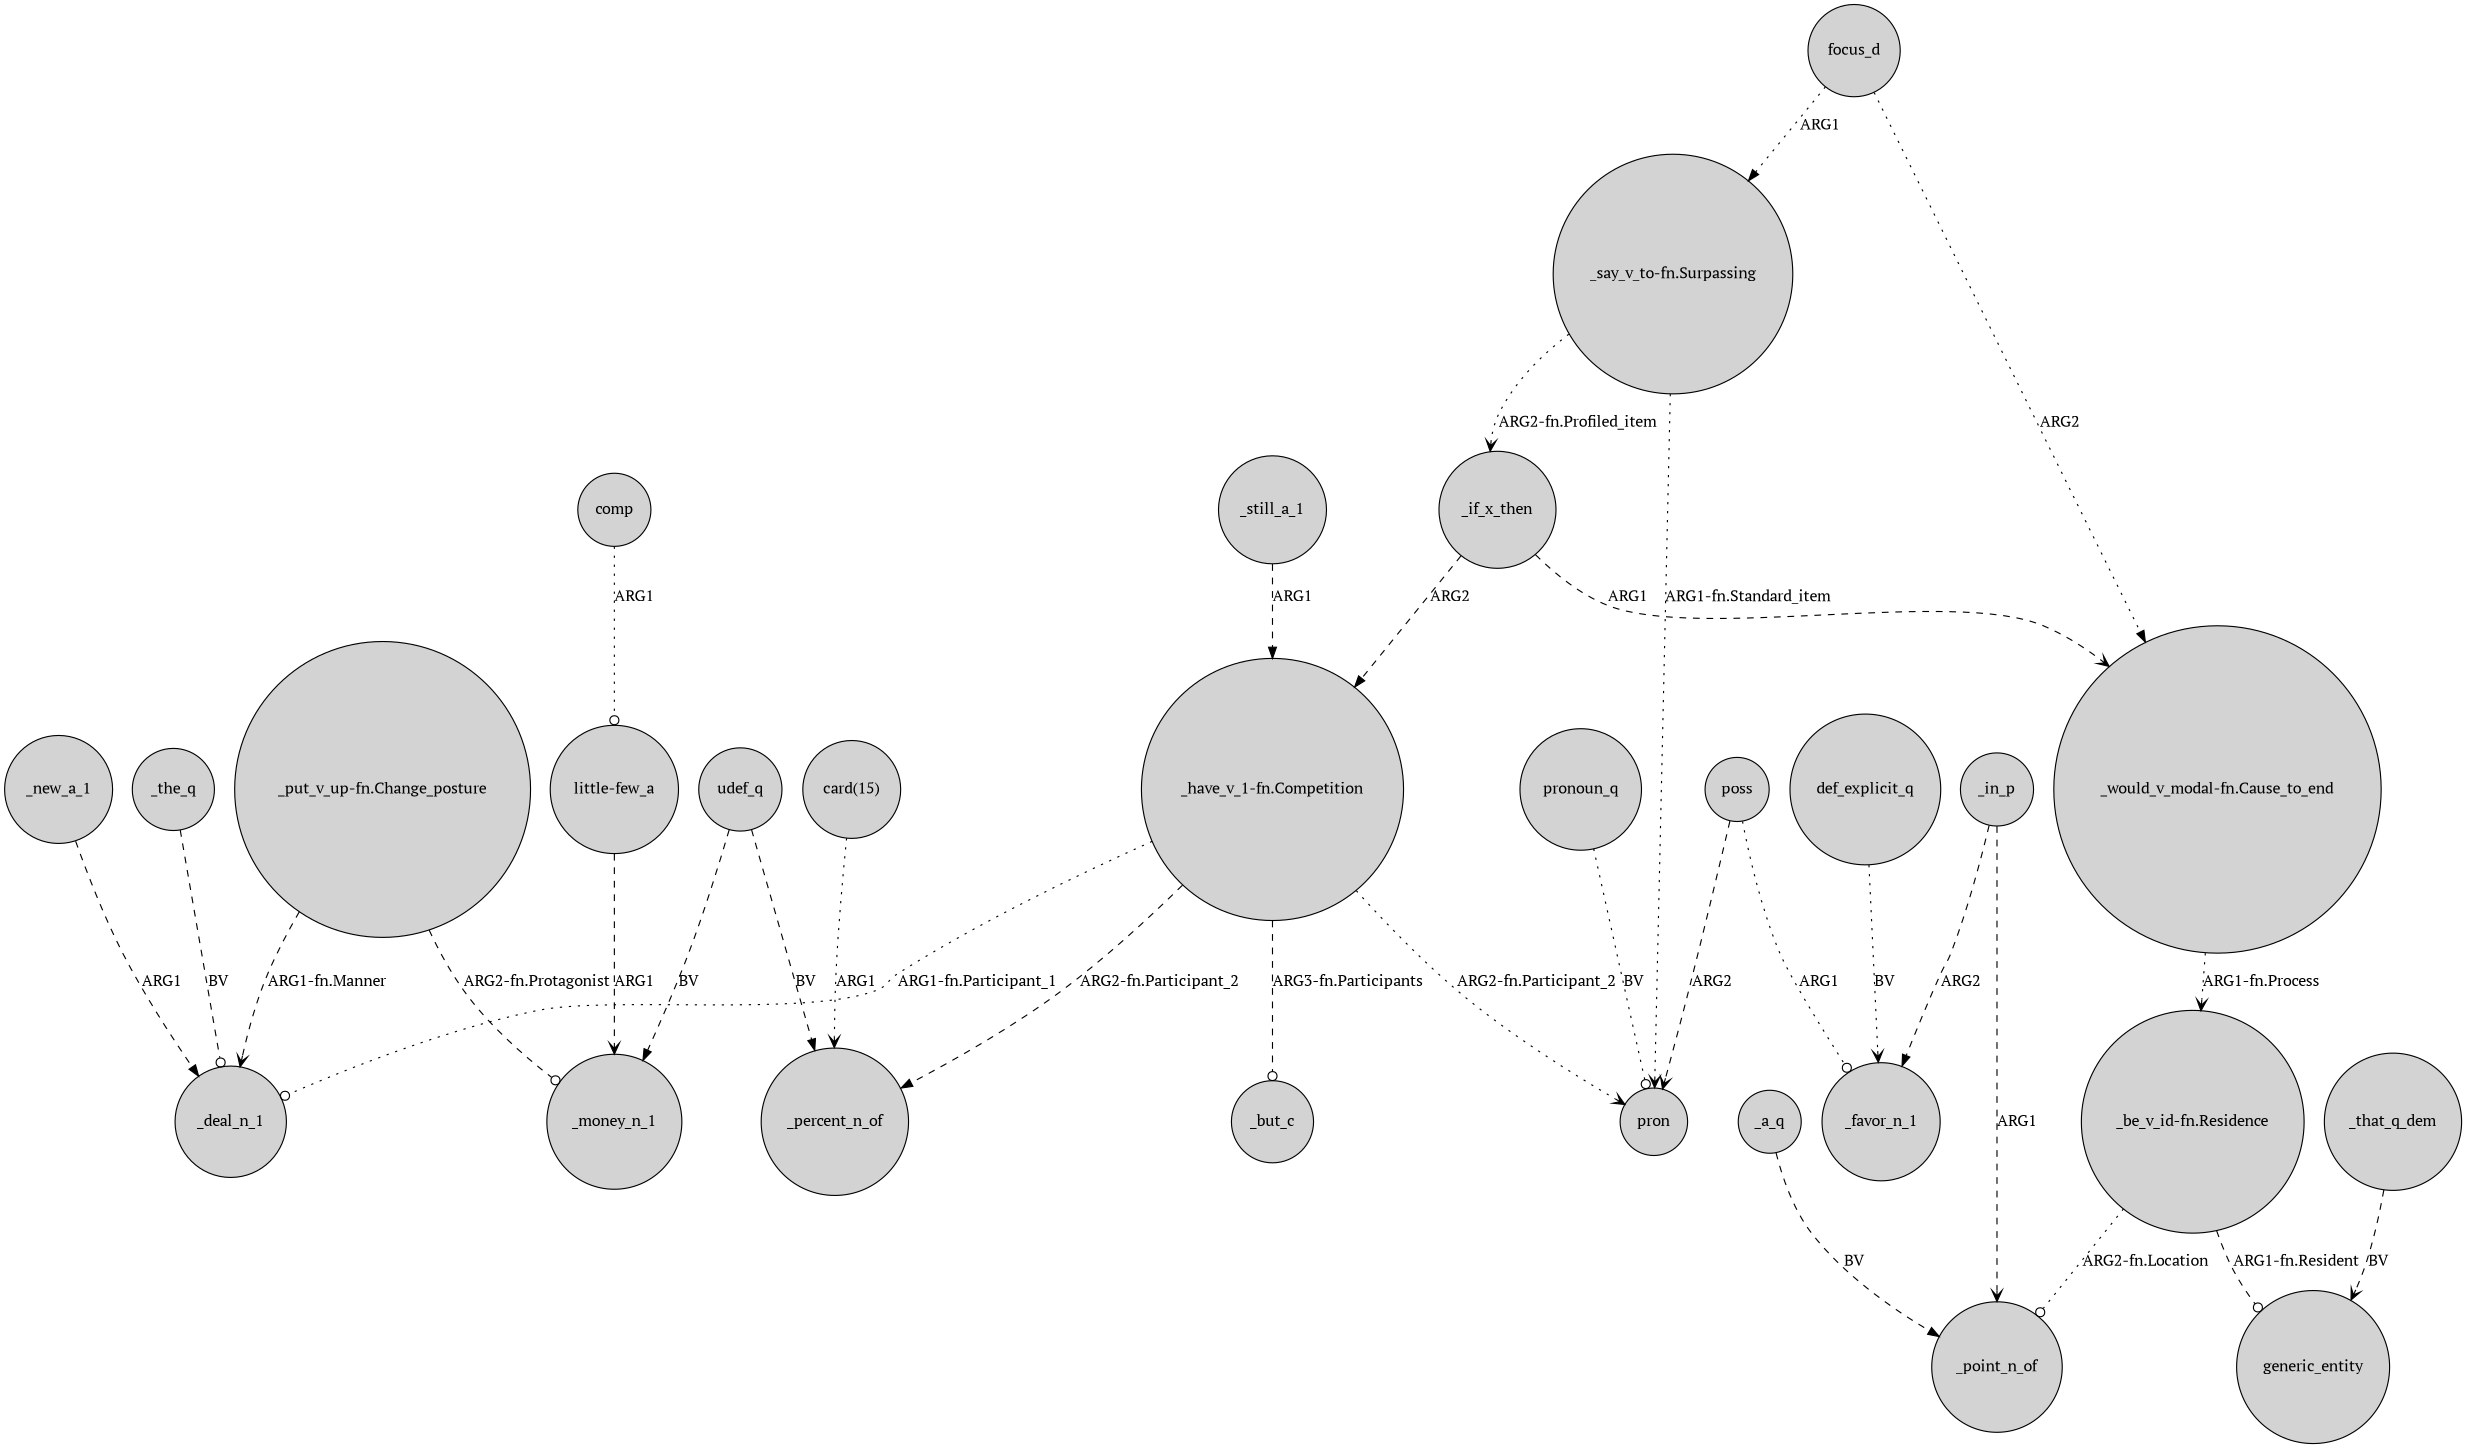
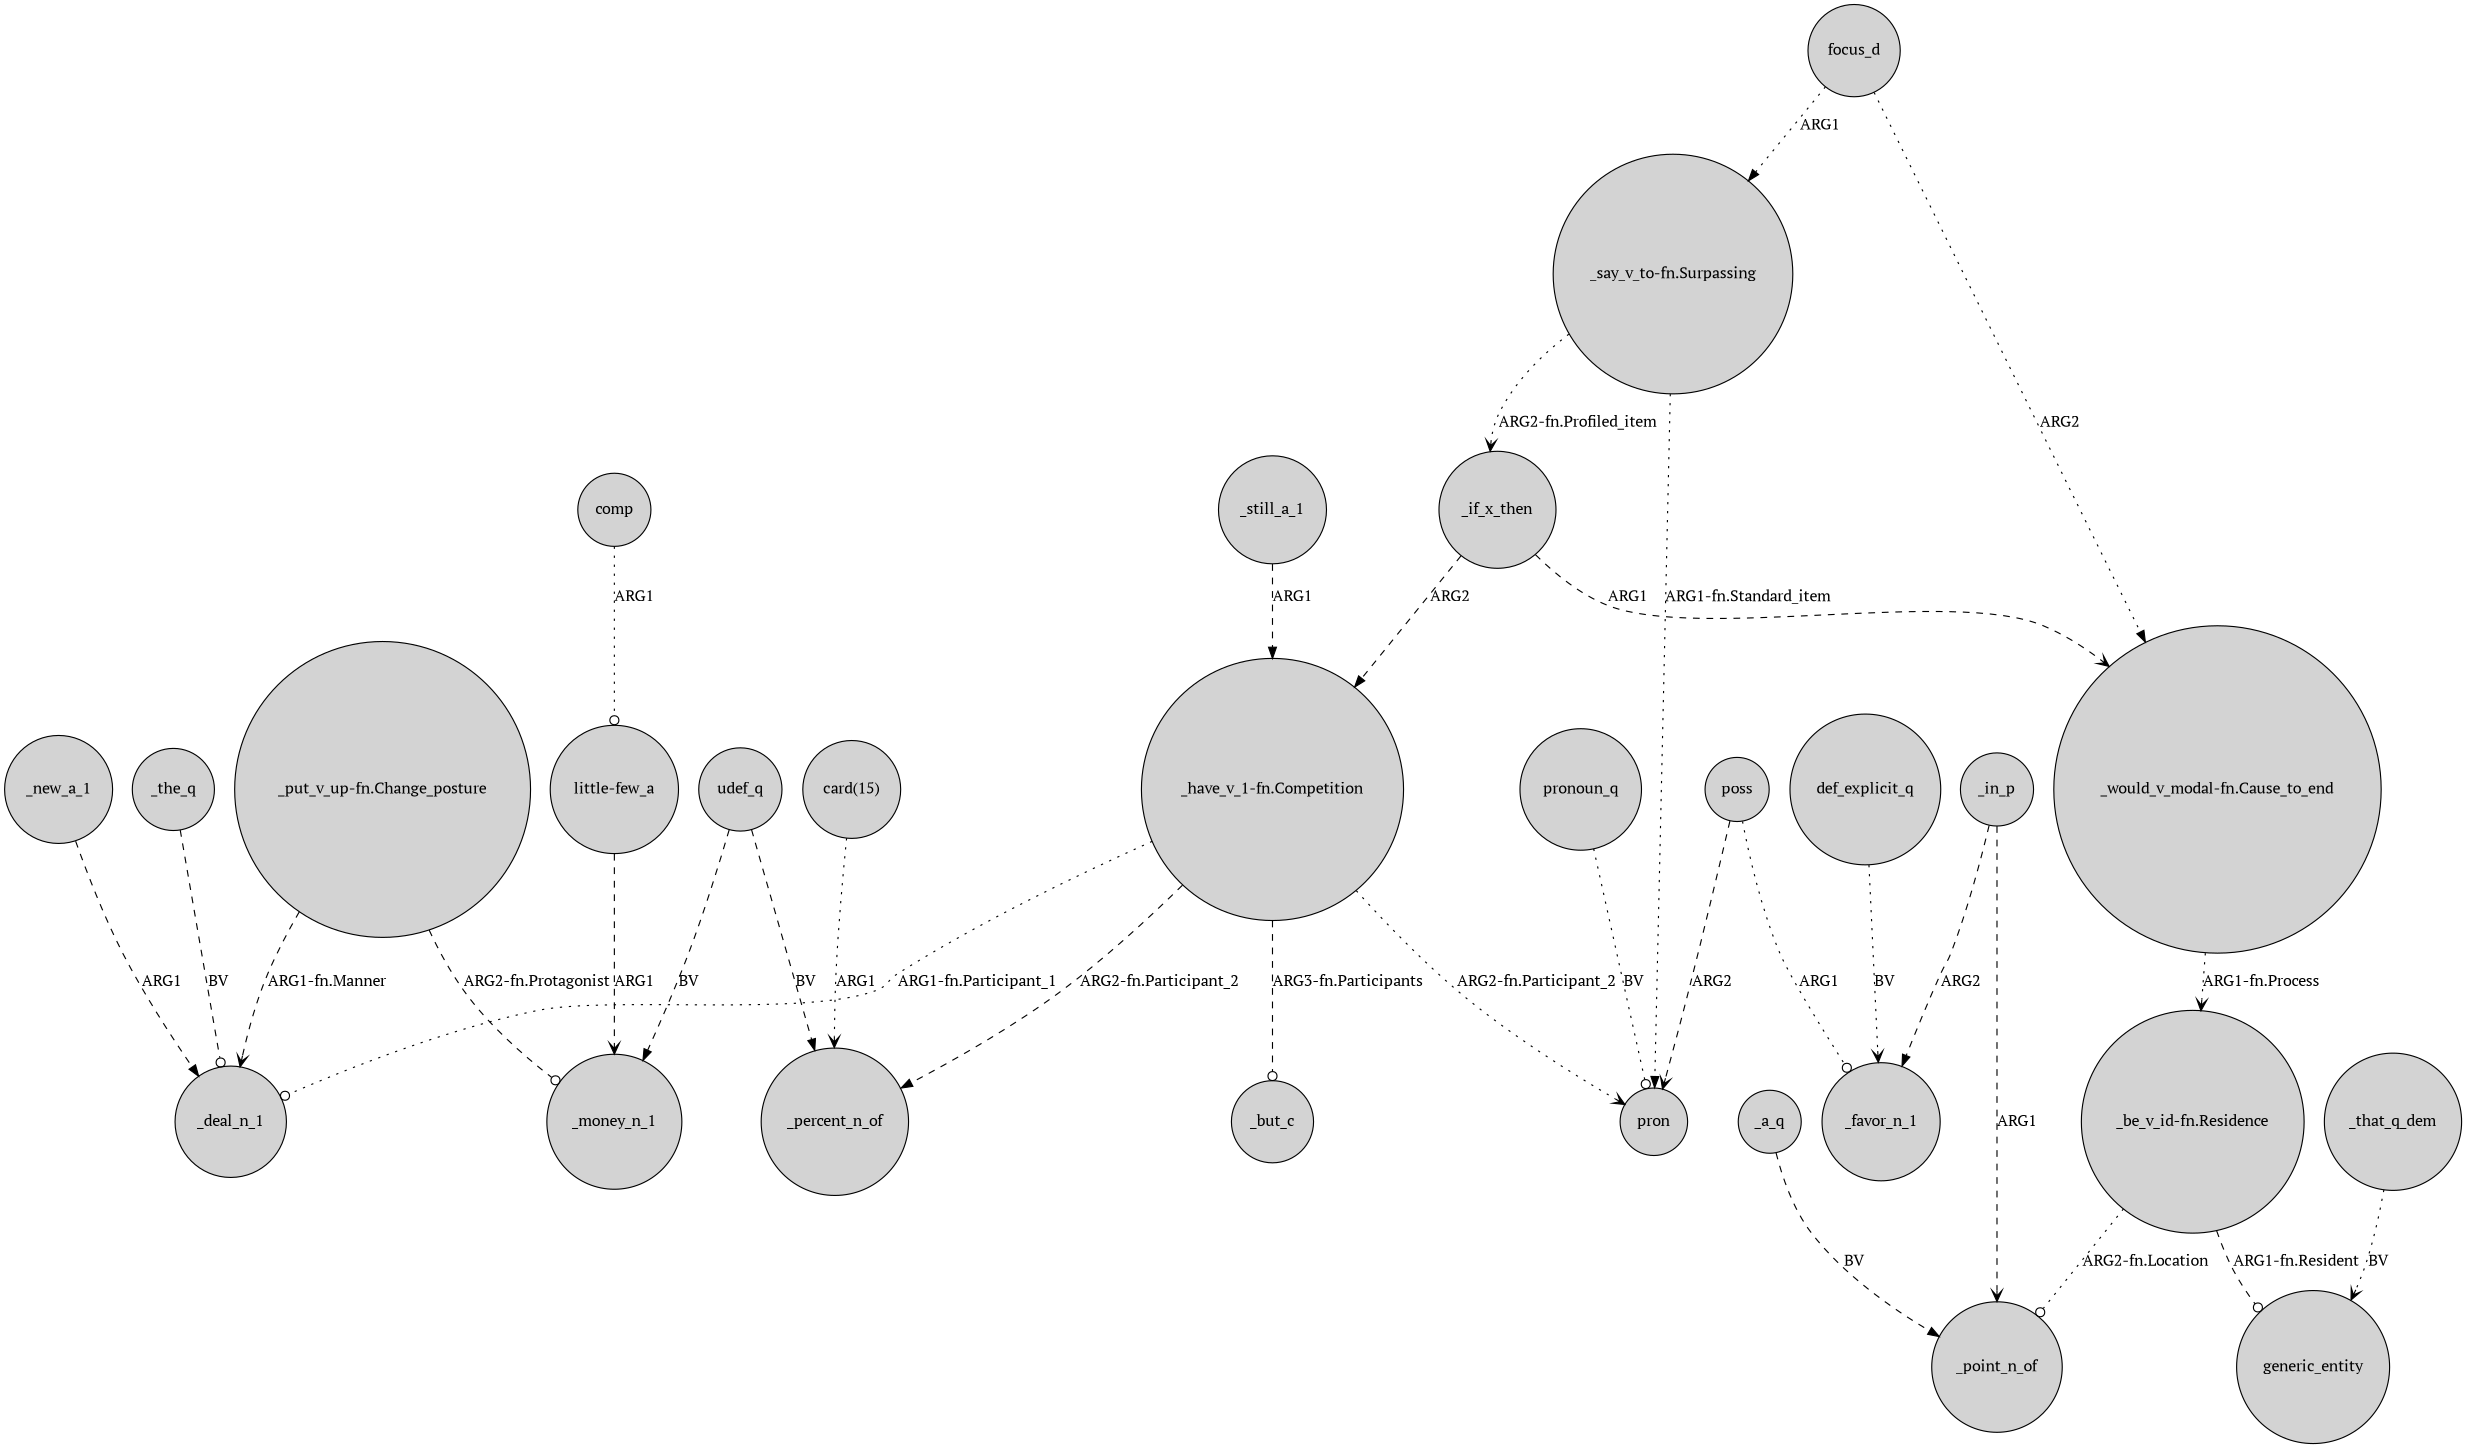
edge "_say_v_to-fn.Surpassing" -> "pron": arrowhead vee -> normal
edge "_that_q_dem" -> "generic_entity": style dashed -> dotted
